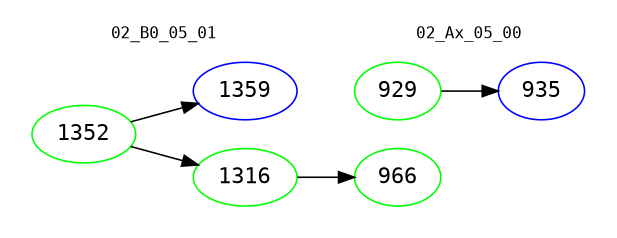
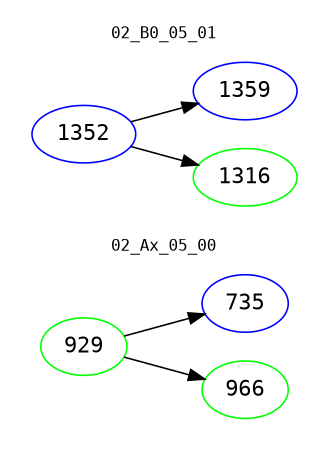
node "935": label "935" -> "735"
node "1352": color green -> blue
edge "1316" -> "966": now "929" -> "966"
